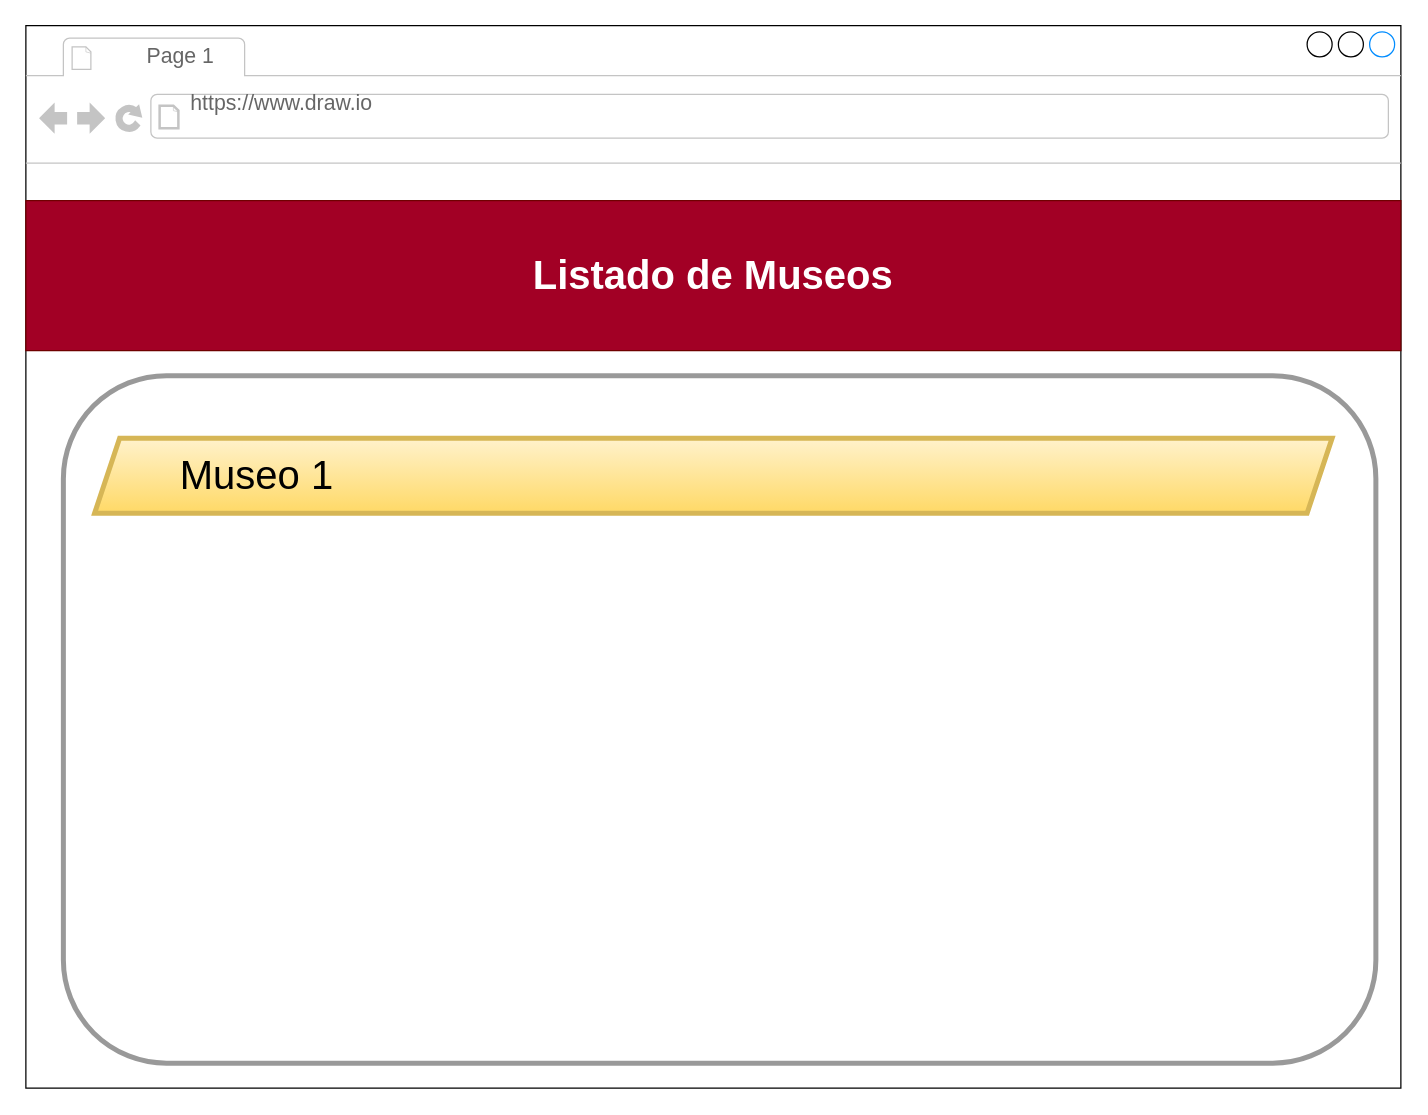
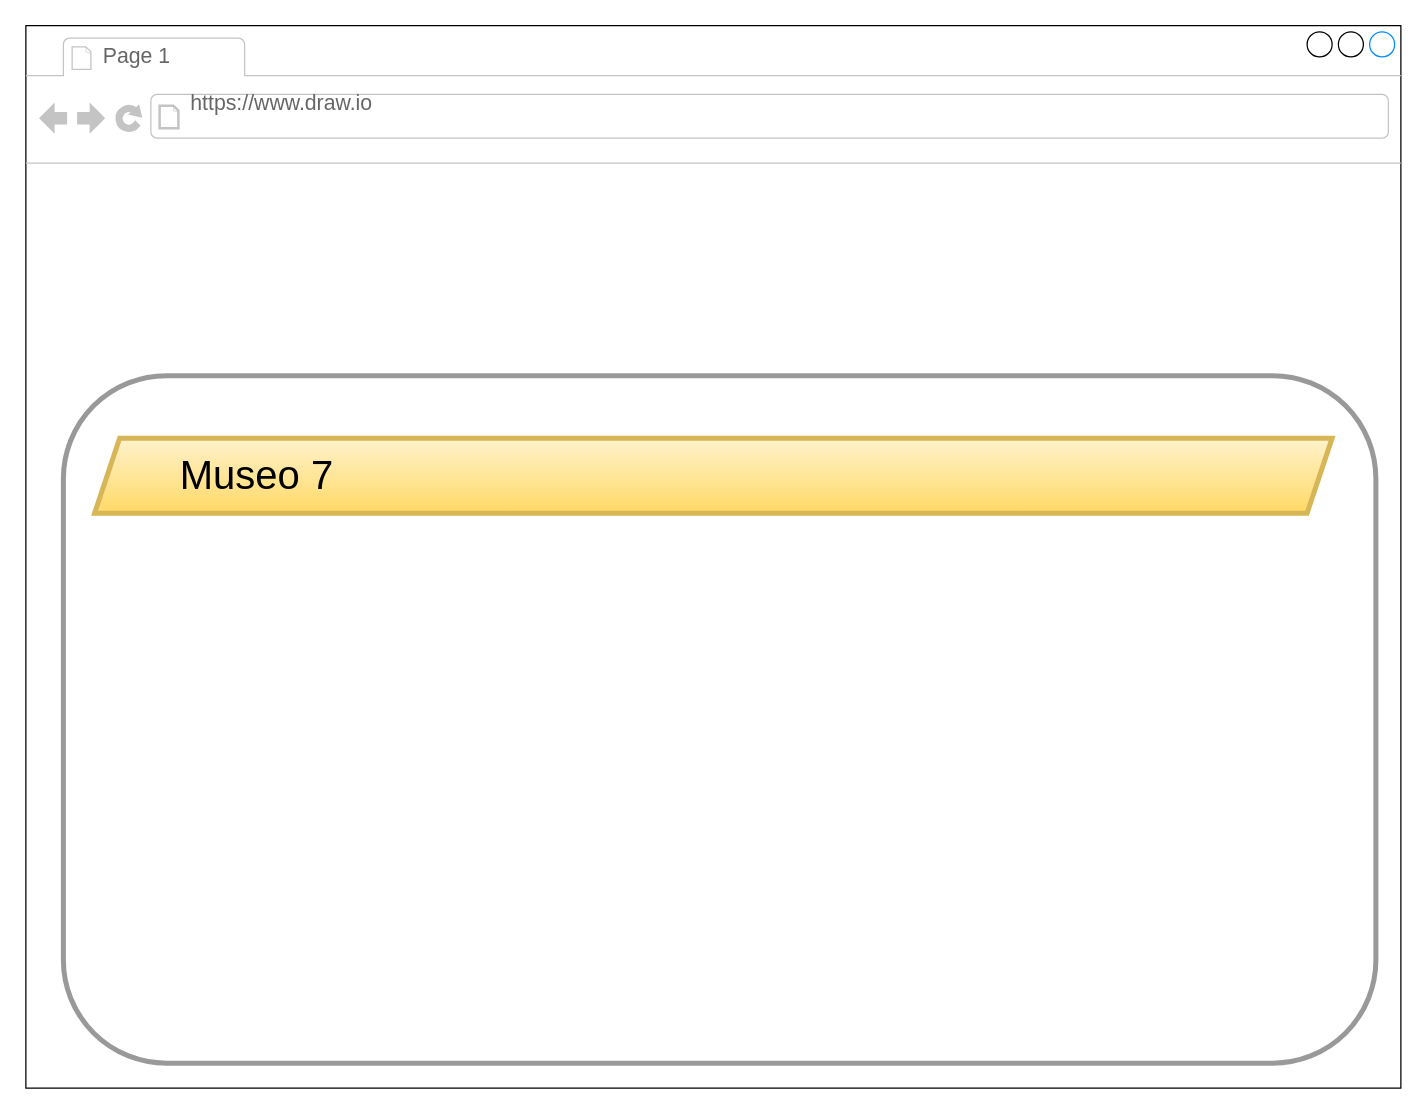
node "Page 1": moved (213, 57) -> (169, 57)
node "Listado de Museos": removed
node "Museo 1": label "Museo 1" -> "Museo 7"
